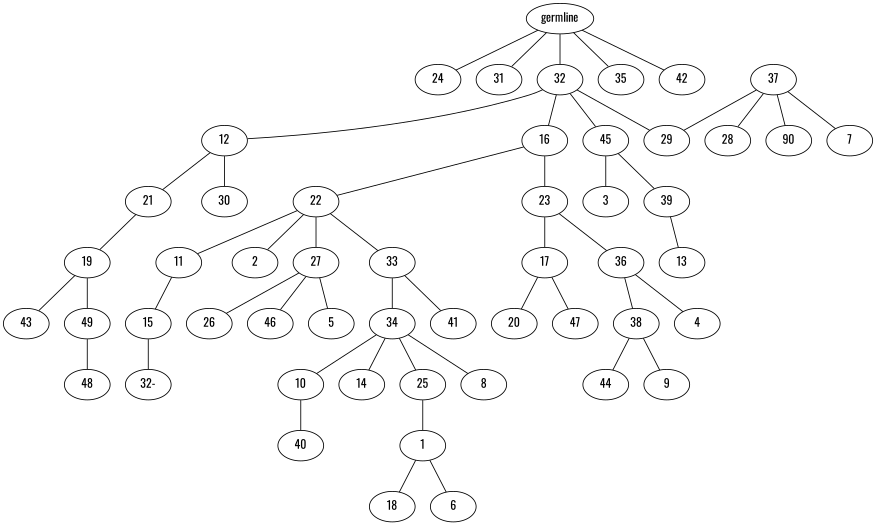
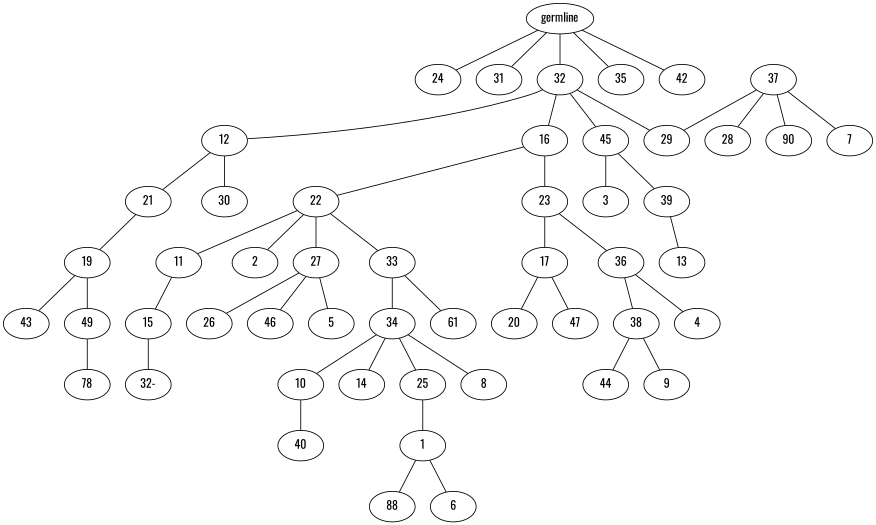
node "41": label "41" -> "61"
node "48": label "48" -> "78"
node "18": label "18" -> "88"
